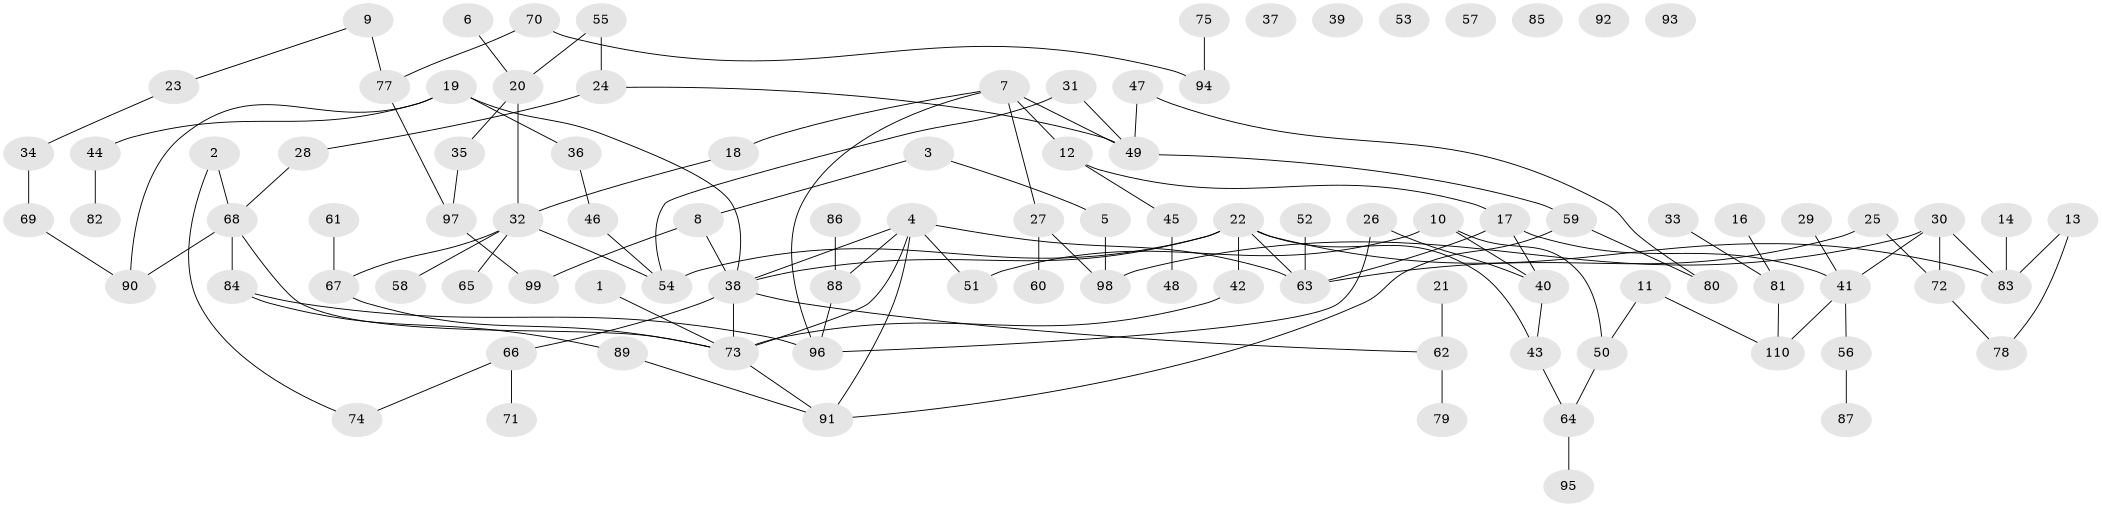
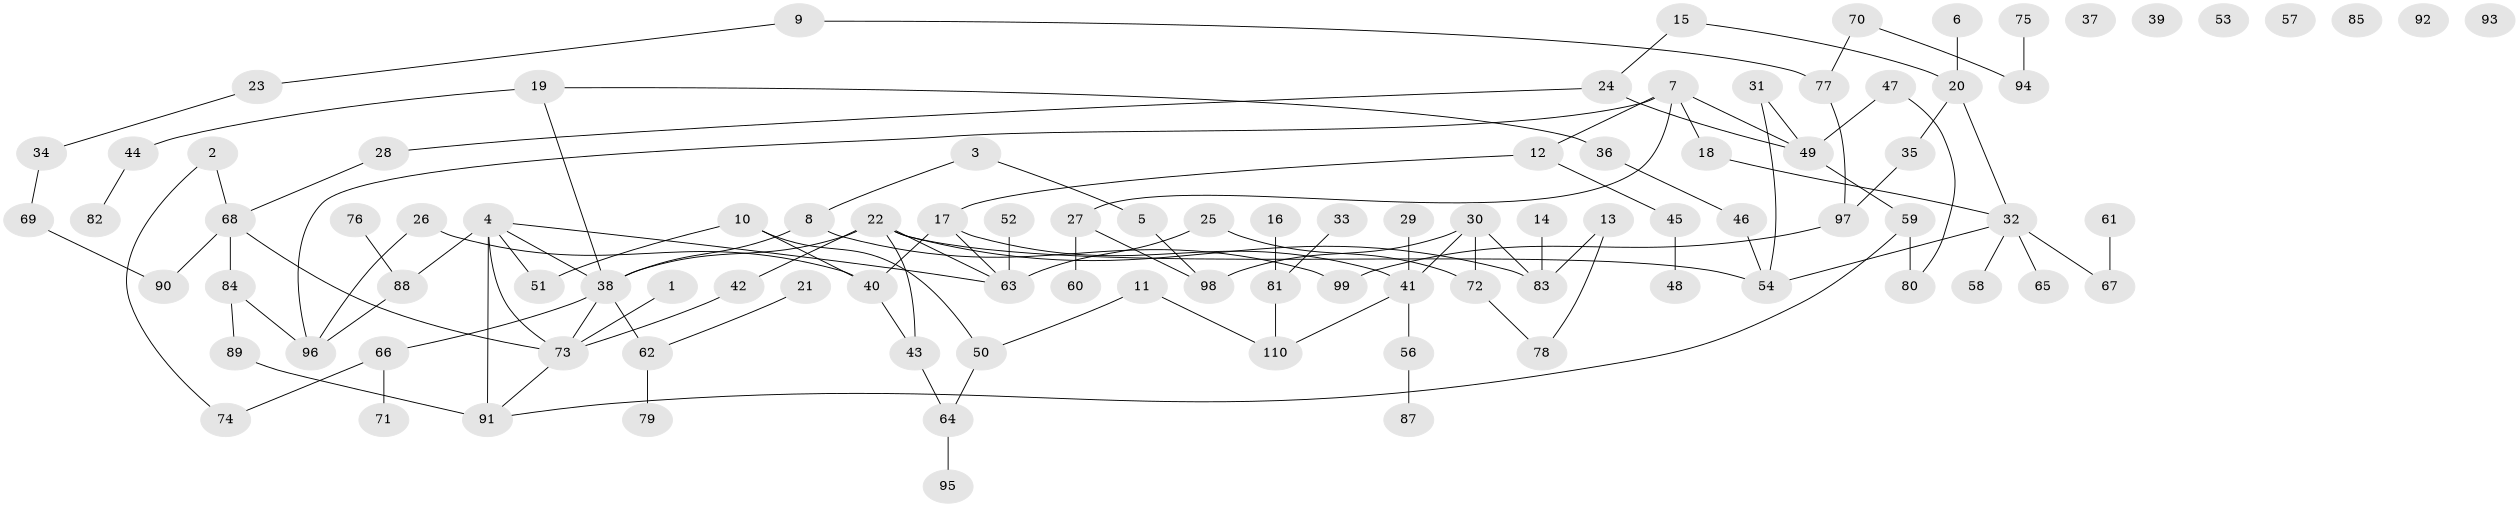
node "55": label "55" -> "15"
edge "19" -- "90": removed
node "86": label "86" -> "76"
edge "67" -- "73": removed
